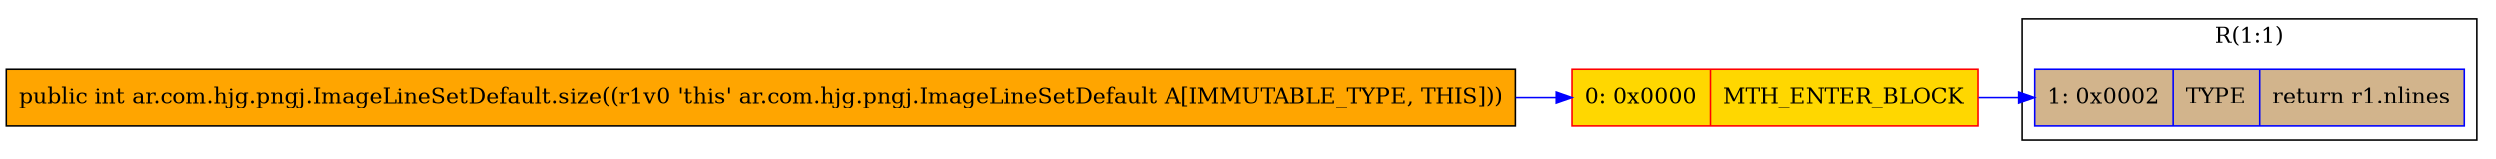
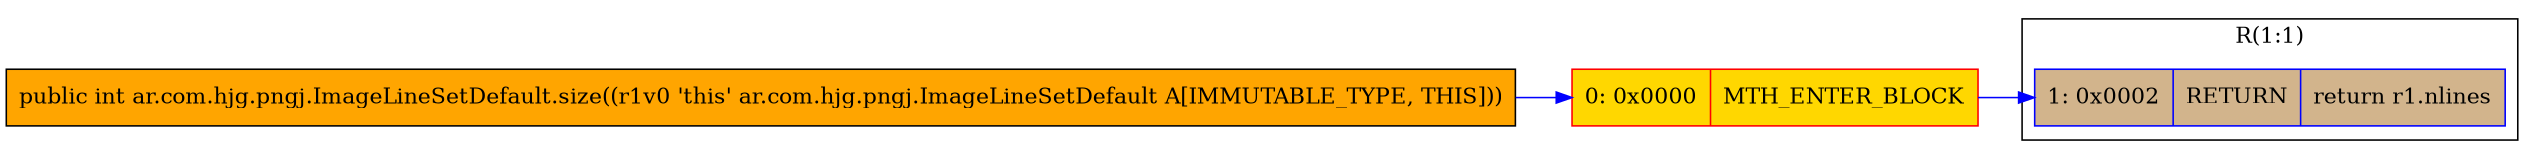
node "1: 0x0002": text "TYPE" -> "RETURN"
